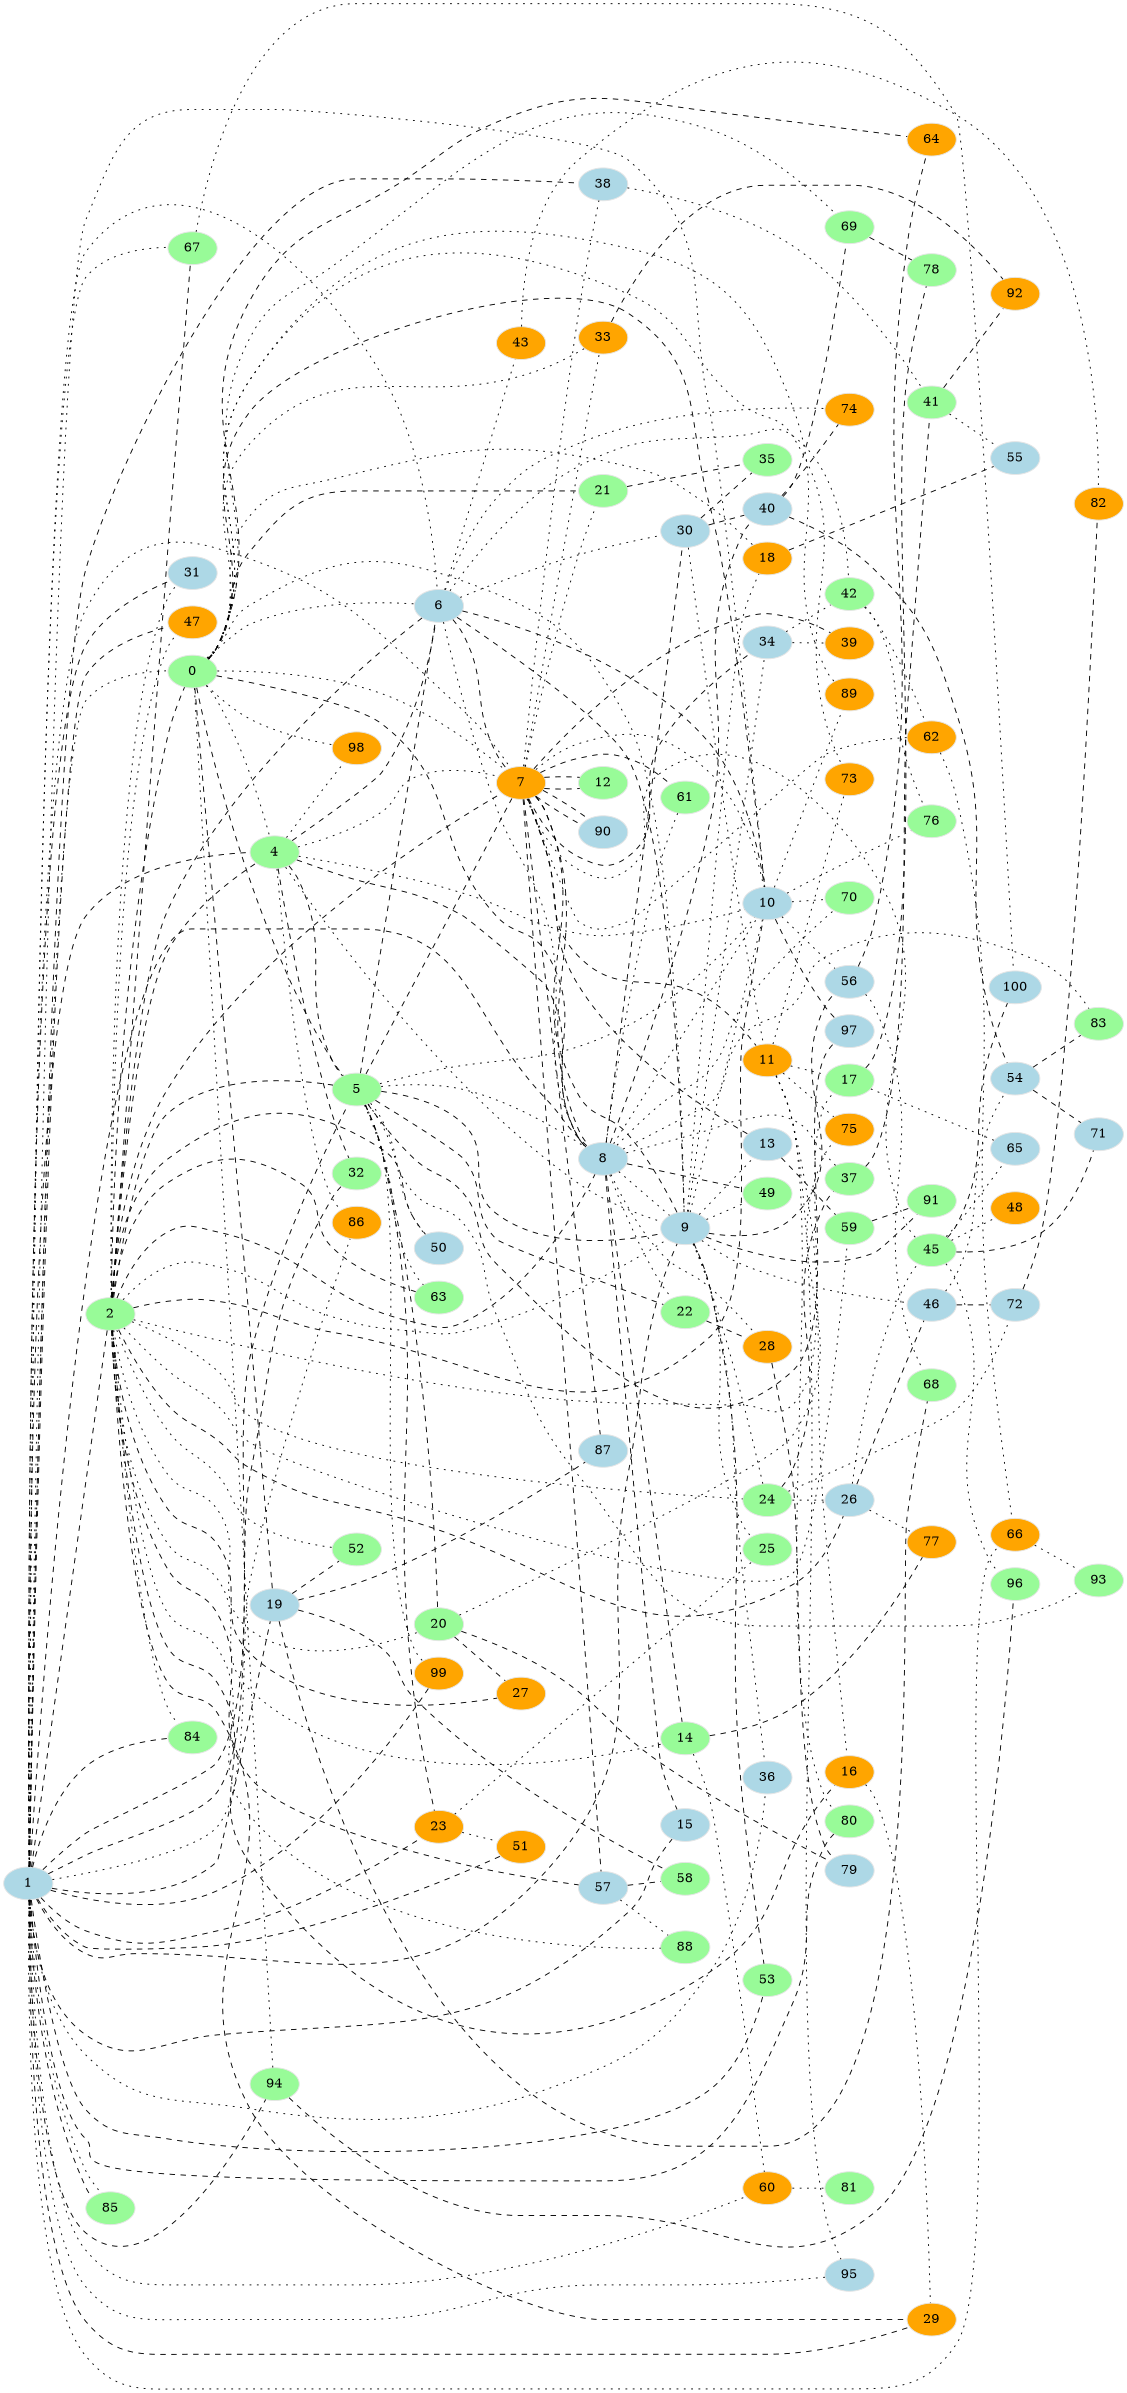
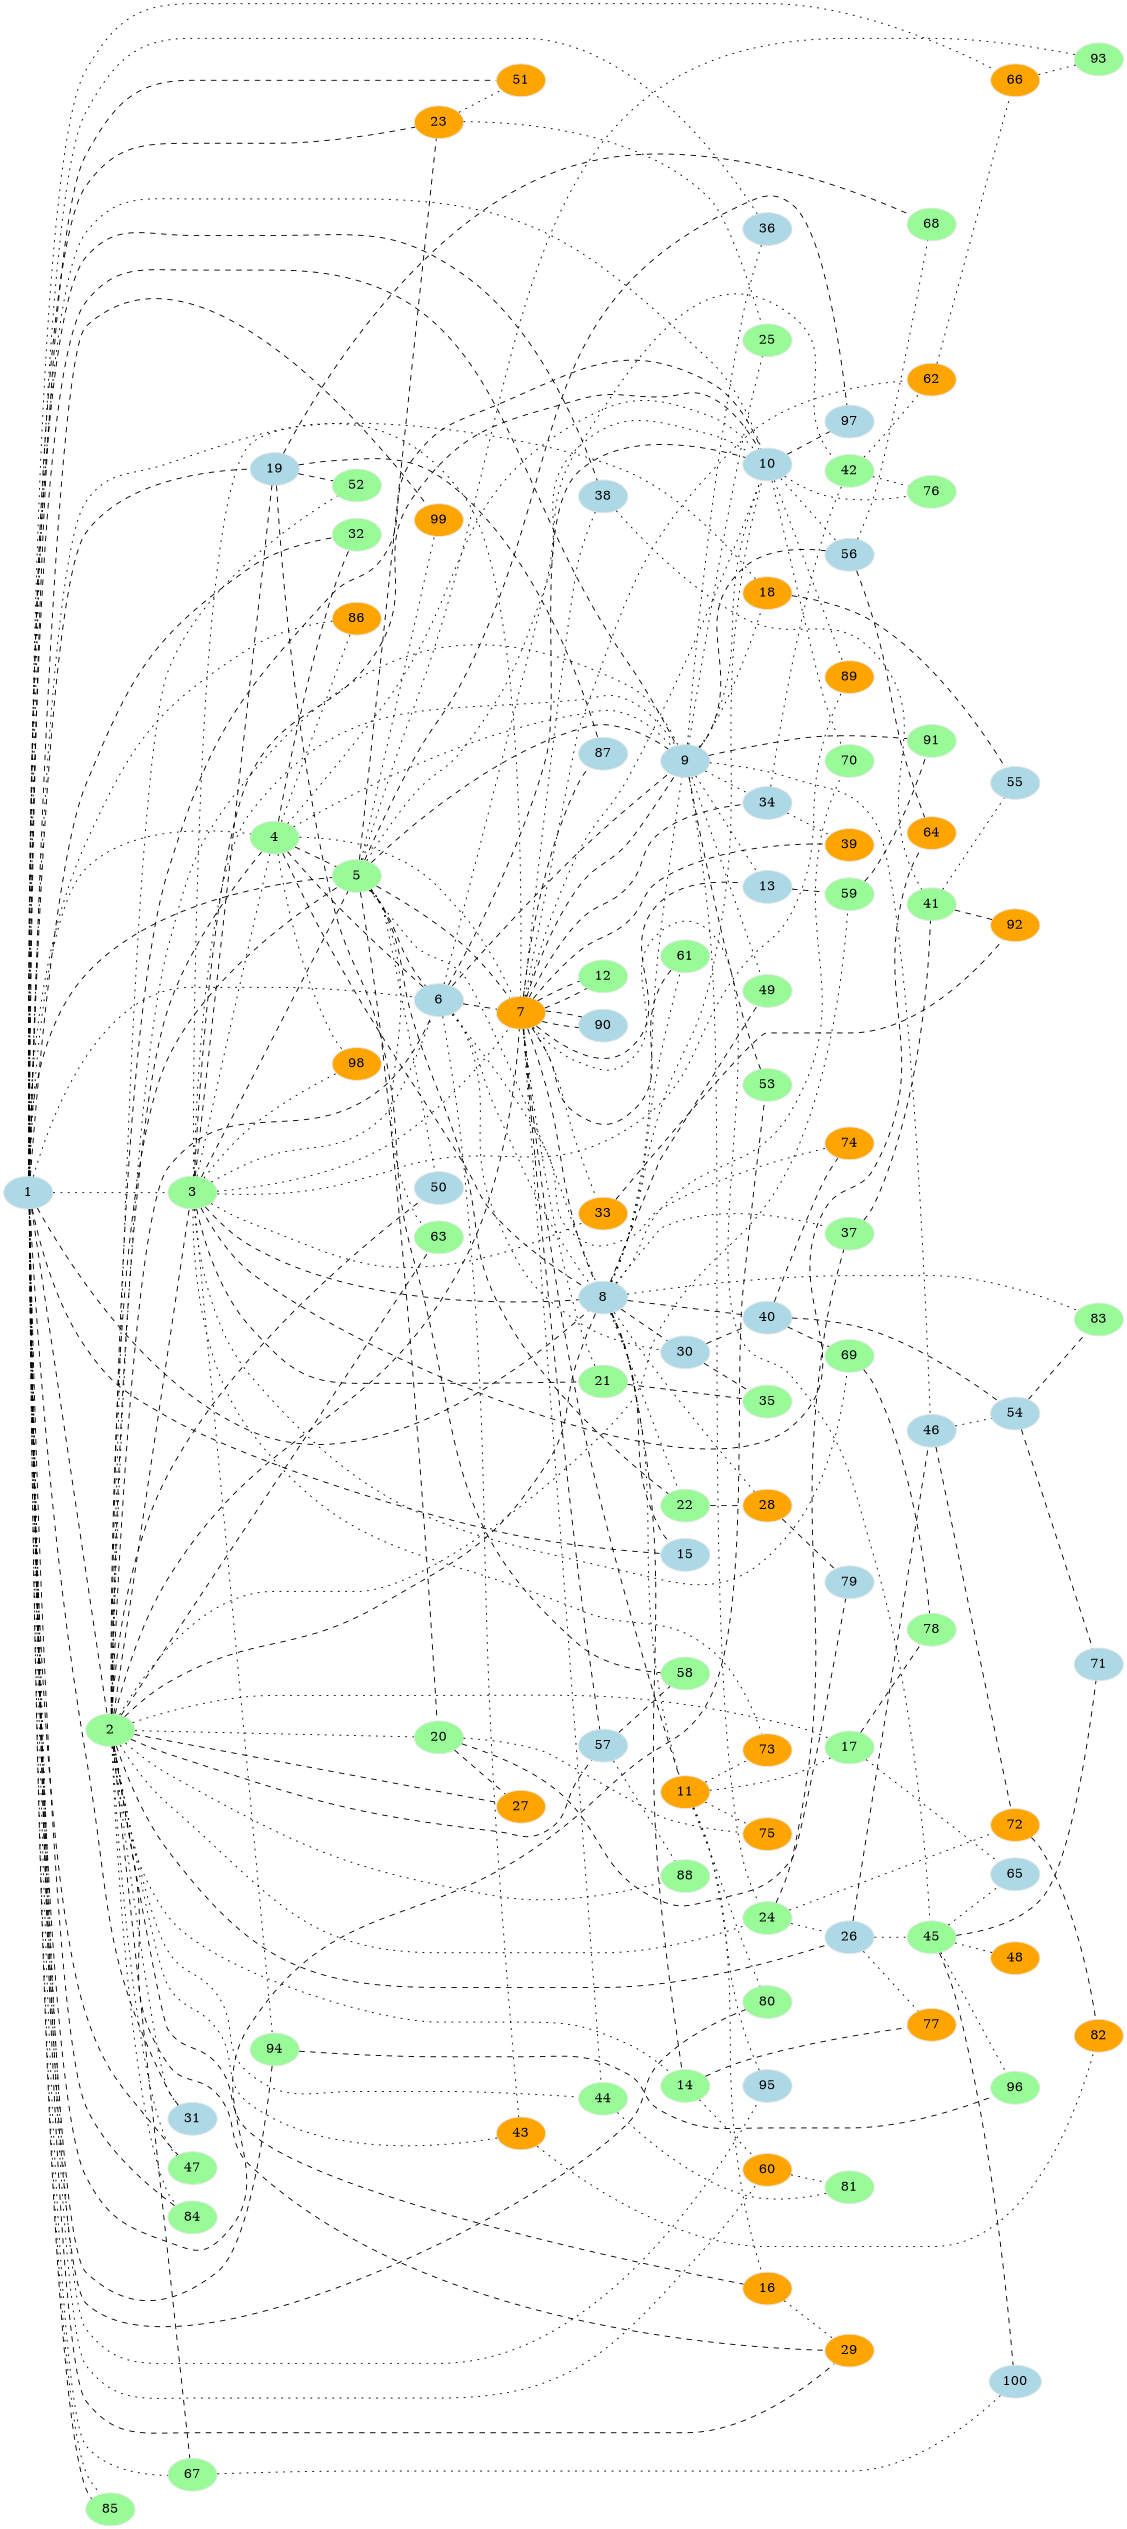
node "47": fillcolor orange -> palegreen
node "0": label "0" -> "3"
edge "30" -- "11": now "8" -- "11"
edge "4" -- "1": style dashed -> dotted
node "72": fillcolor lightblue -> orange
edge "2" -- "43": added
node "44": added
